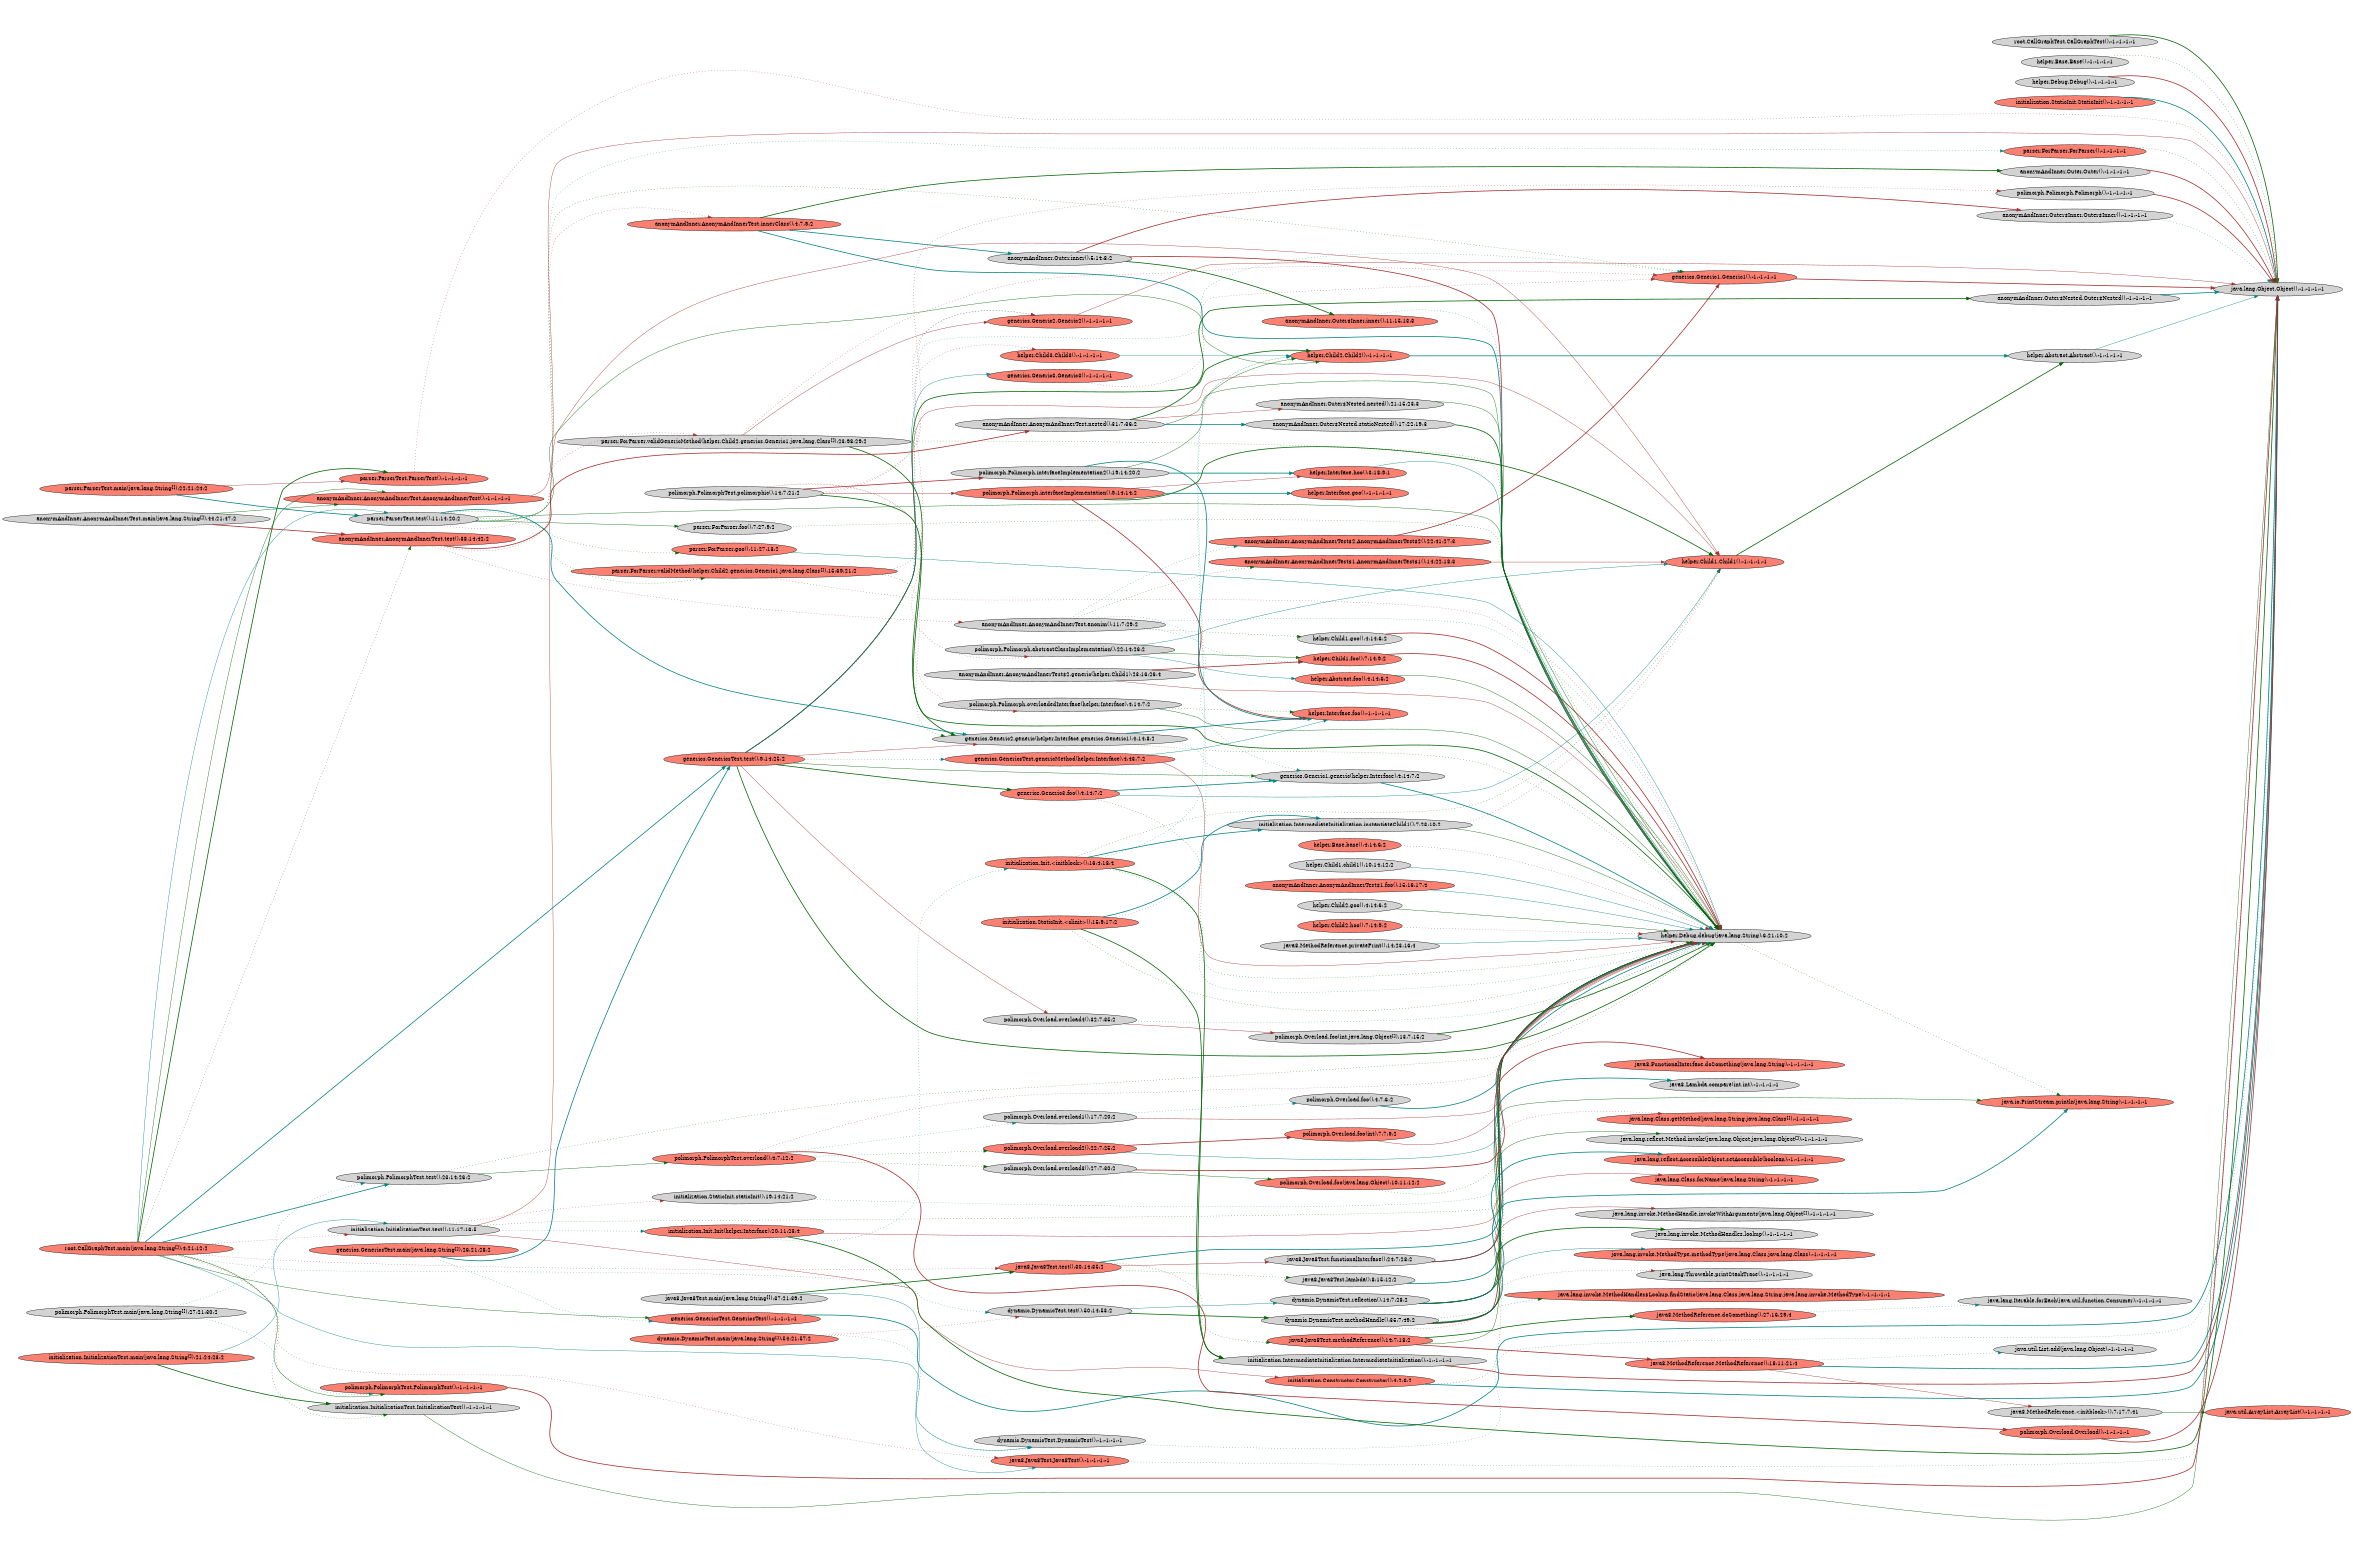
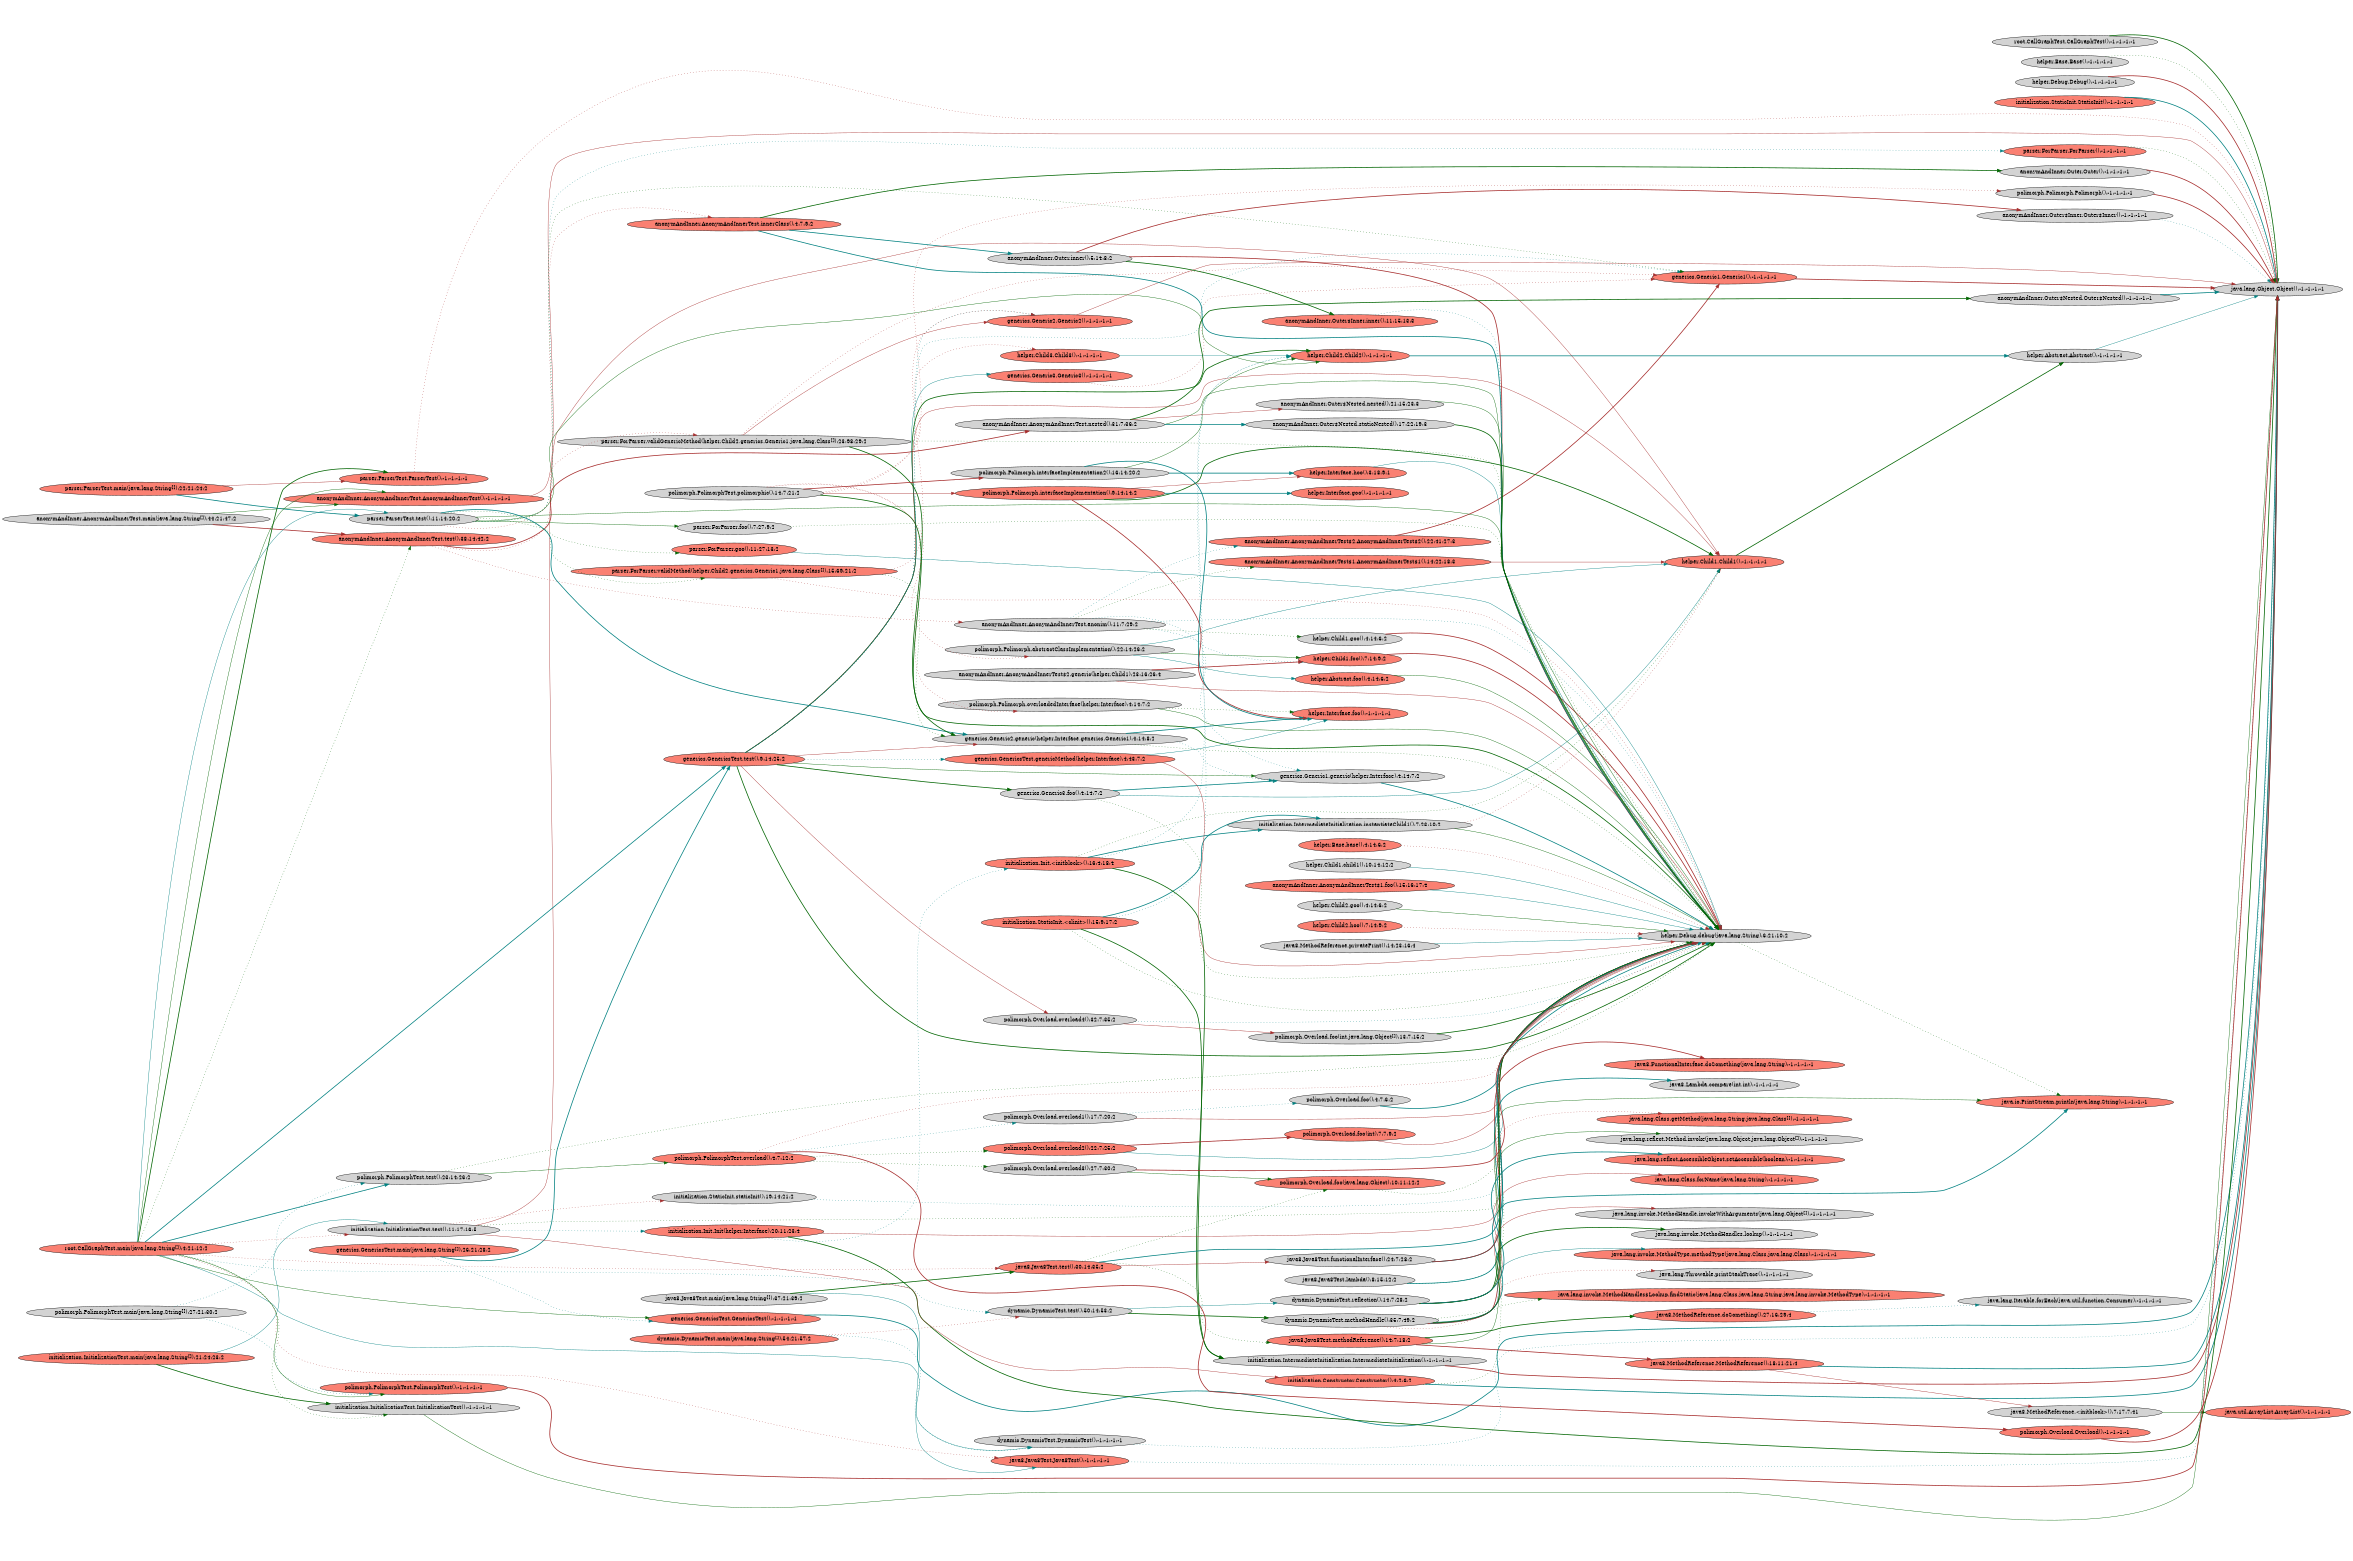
node "polimorph.Polimorph.interfaceImplementation2():19:14:20:2": label "polimorph.Polimorph.interfaceImplementation2():19:14:20:2" -> "polimorph.Polimorph.interfaceImplementation2():16:14:20:2"
node "generics.Generic3.foo():4:14:7:2": fillcolor salmon -> lightgrey
edge "initialization.Init.<initblock>():16:4:18:4" -> "helper.Debug.debug(java.lang.String):6:21:10:2": removed
edge "java8.Java8Test.test():30:14:35:2" -> "java8.Java8Test.lambda():8:15:12:2": now "java8.Java8Test.test():30:14:35:2" -> "polimorph.Overload.foo(java.lang.Object):10:11:12:2"
node "java.util.List.add(java.lang.Object):-1:-1:-1:-1": removed
